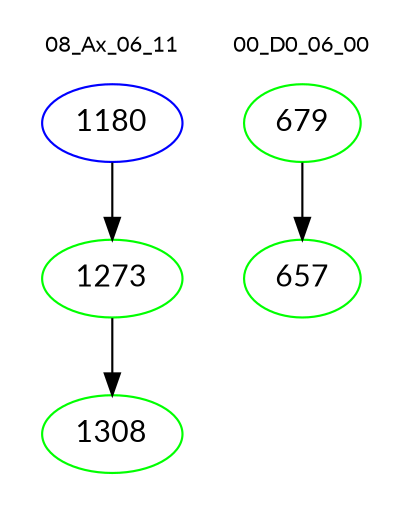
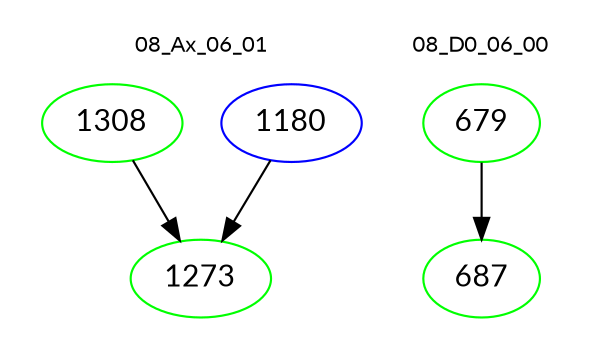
cluster "08_Ax_06_11": label "08_Ax_06_11" -> "08_Ax_06_01"
cluster "00_D0_06_00": label "00_D0_06_00" -> "08_D0_06_00"
node "657": label "657" -> "687"
edge "1273" -> "1308": reversed
